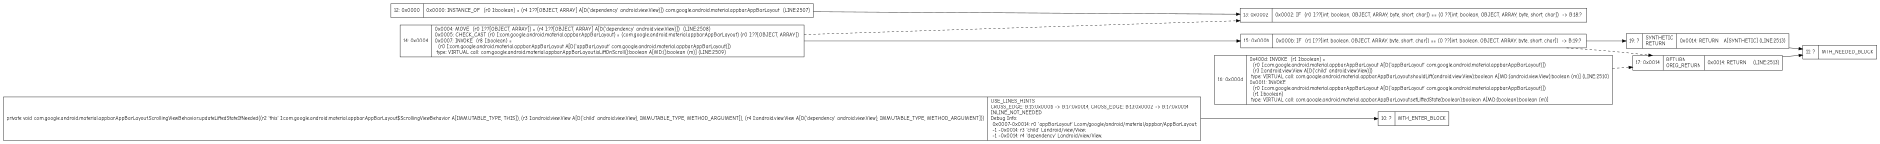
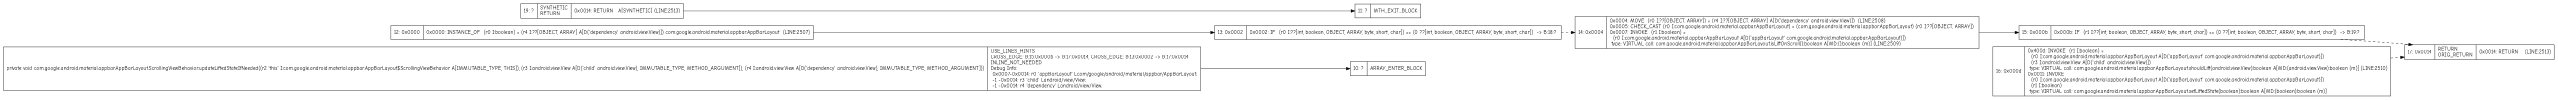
edge "14: 0x0004" -> "13: 0x0002": reversed
node "14: 0x0004": text "0x0007: INVOKE  (r8 I:boolean) =" -> "0x0007: INVOKE  (r1 I:boolean) ="
edge "15: 0x000b" -> "19: ?": removed
node "11: ?": text "MTH_NEEDED_BLOCK" -> "MTH_EXIT_BLOCK"
edge "17: 0x0014" -> "11: ?": removed
node "10: ?": text "MTH_ENTER_BLOCK" -> "ARRAY_ENTER_BLOCK"
